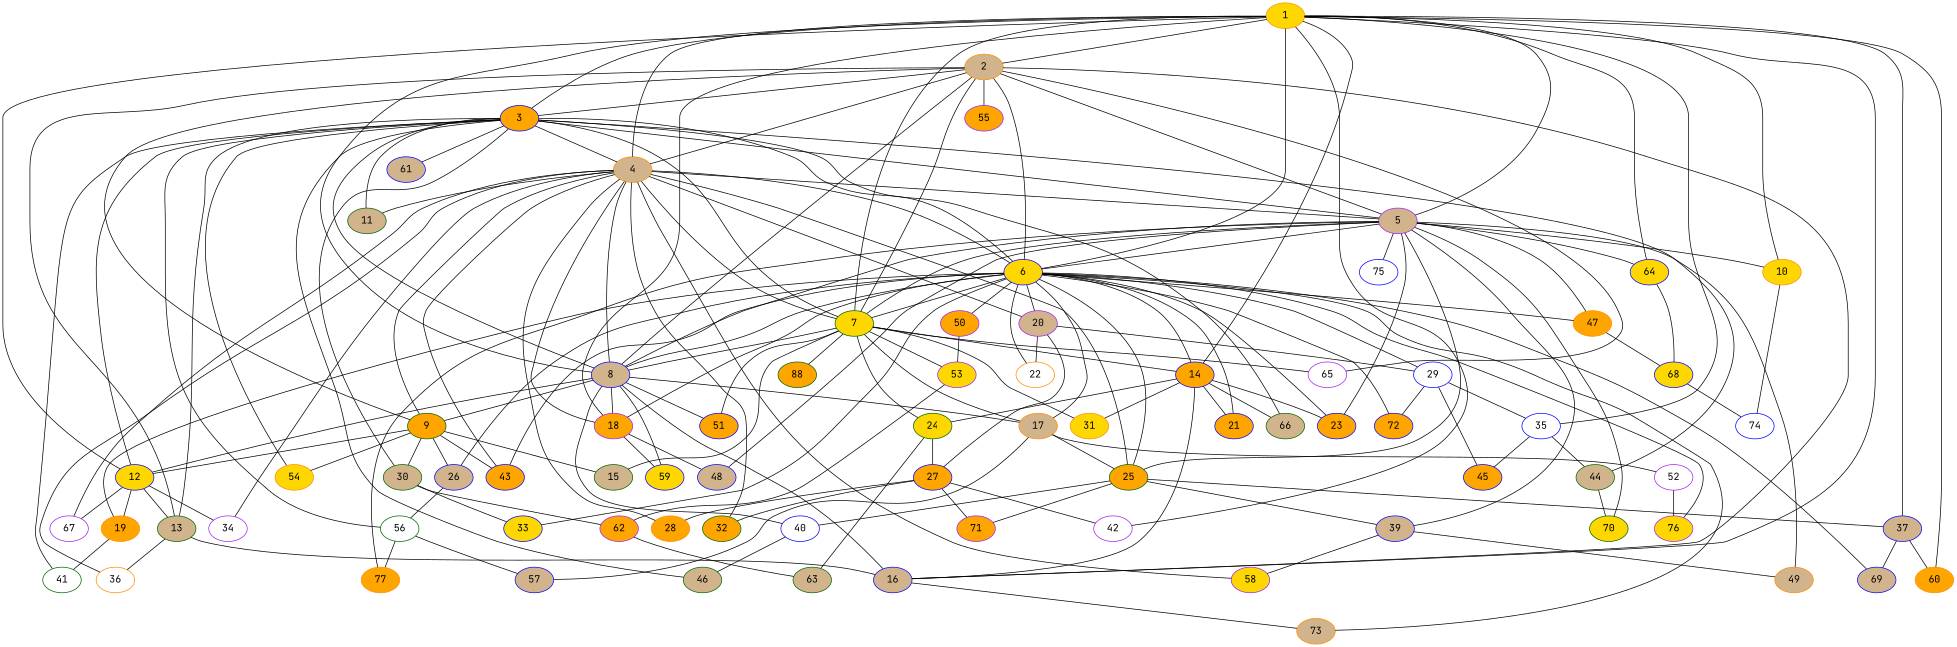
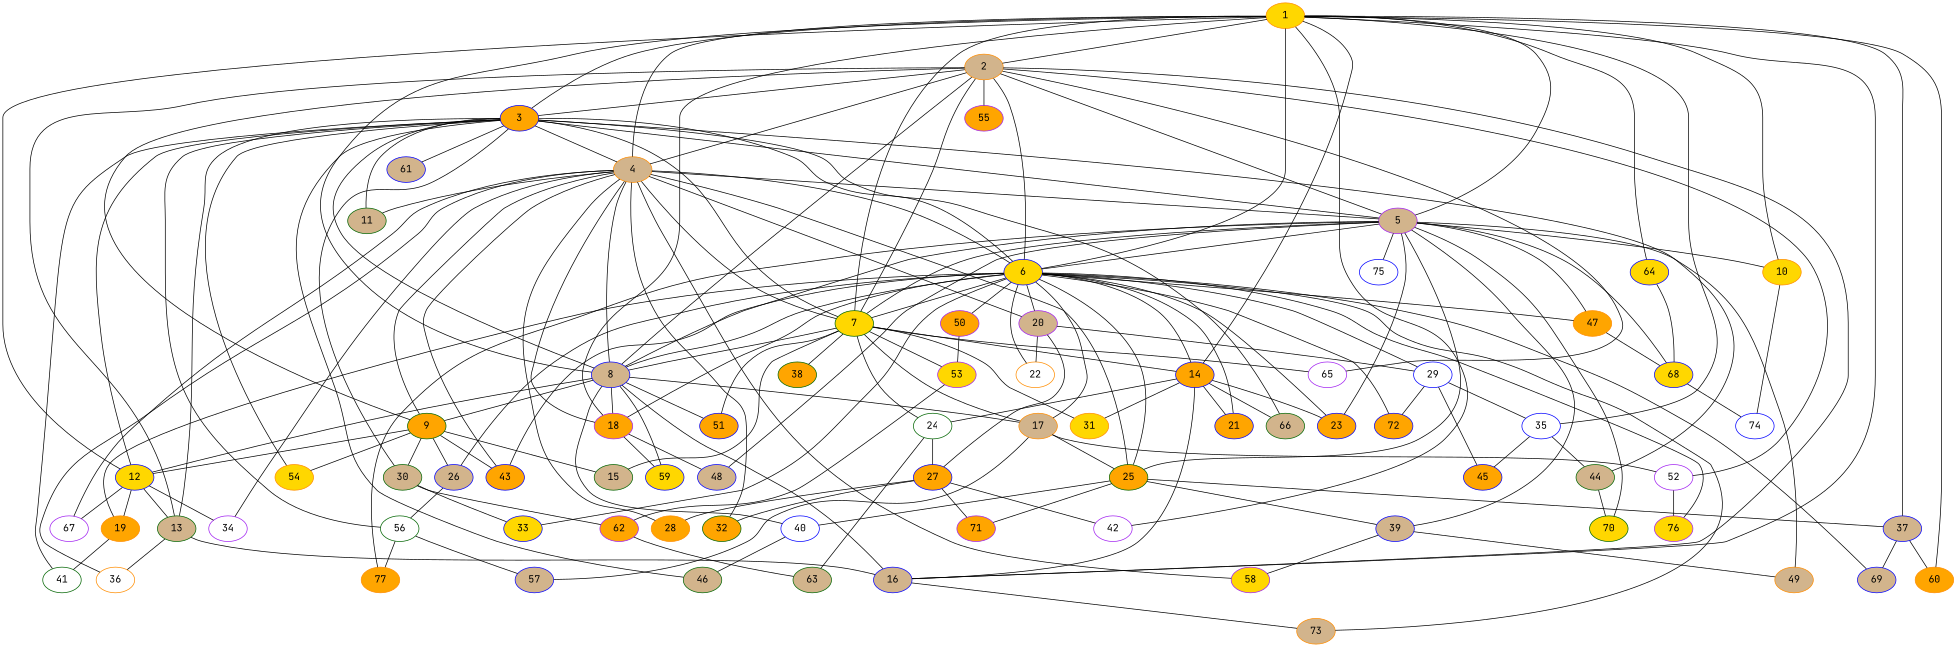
edge "2" -- "52": added
edge "5" -- "64": now "5" -- "68"
node "88": label "88" -> "38"
node "24": fillcolor gold -> white
